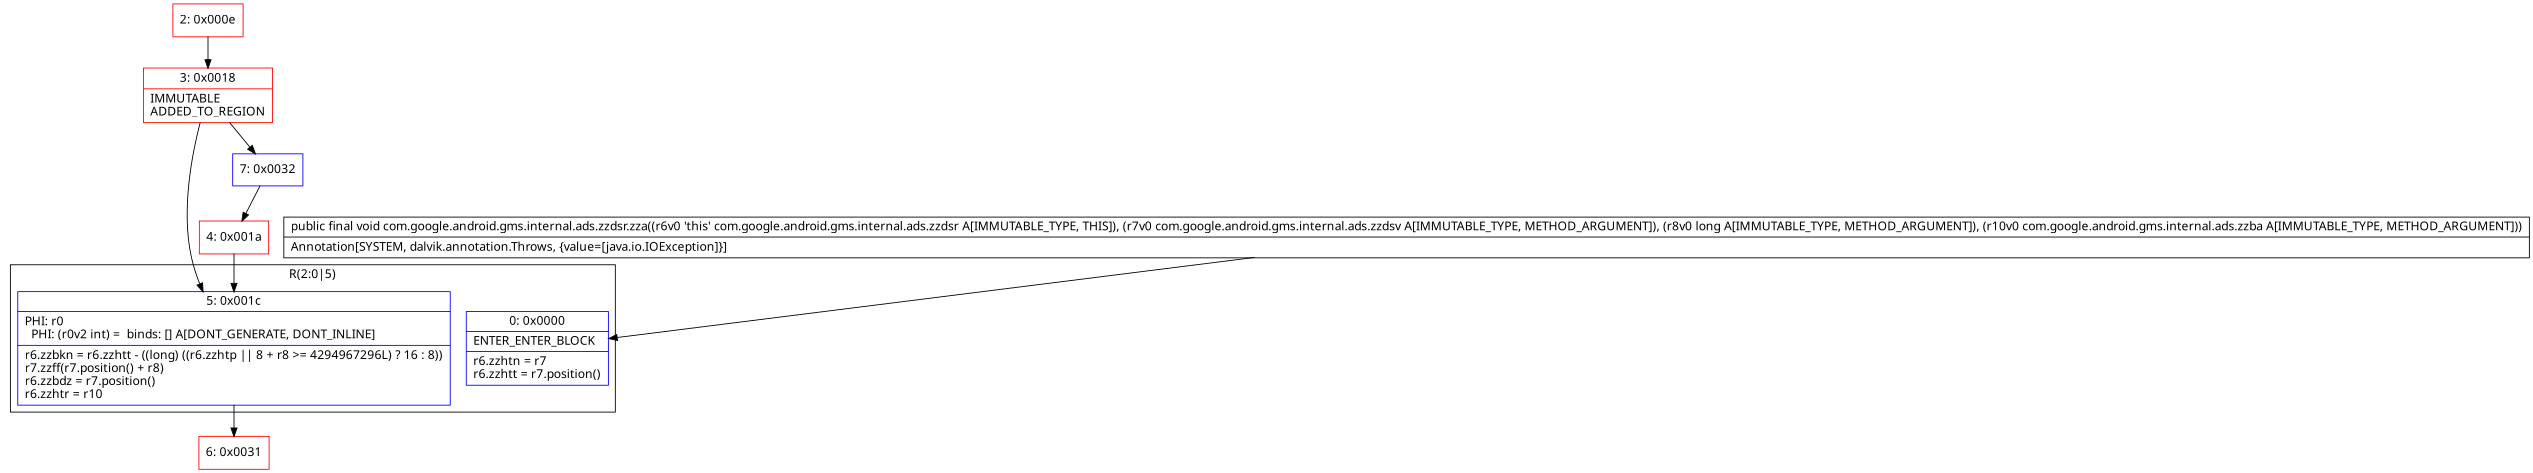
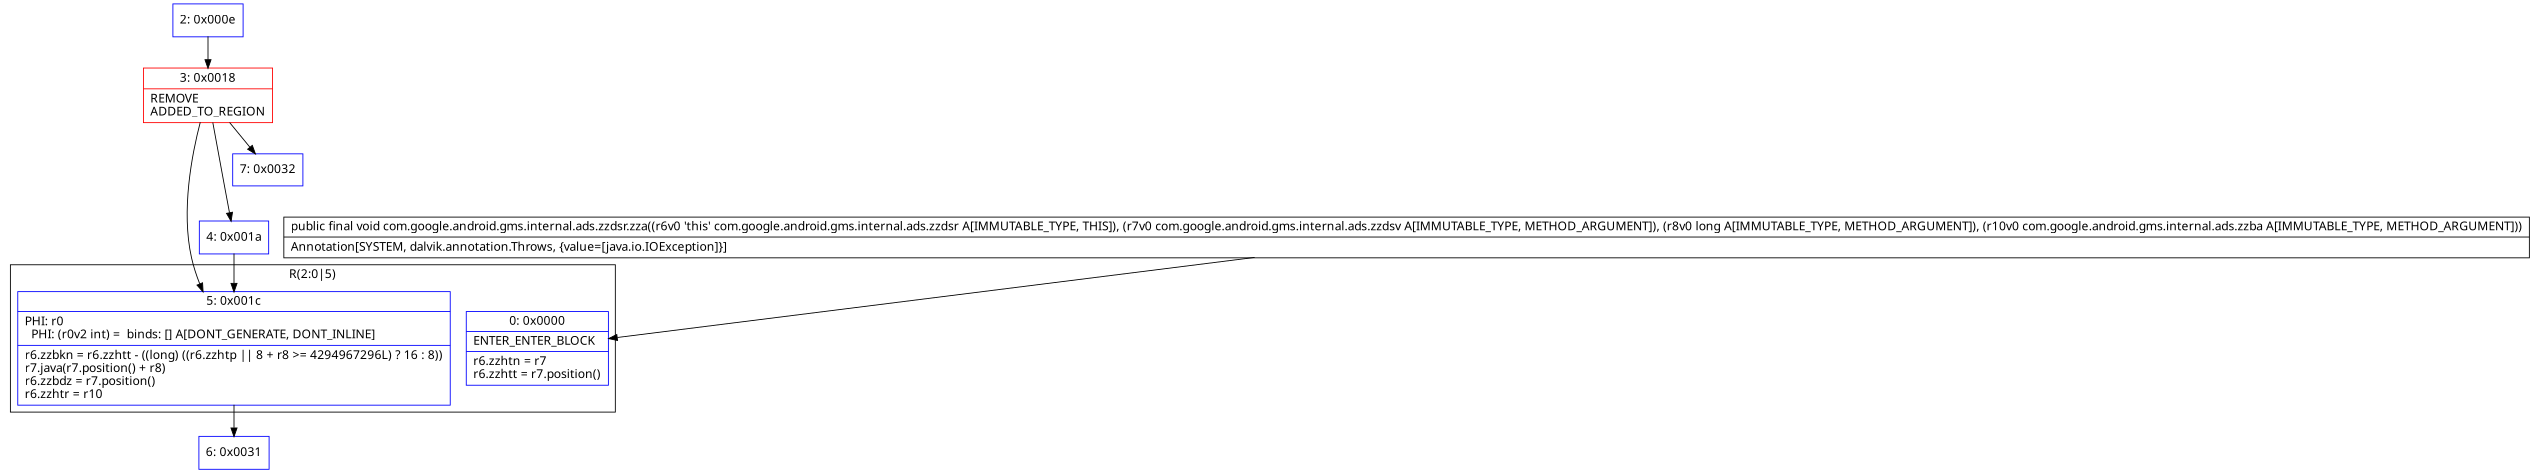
node "2: 0x000e": color red -> blue
node "3: 0x0018": text "IMMUTABLE" -> "REMOVE"
edge "7: 0x0032" -> "4: 0x001a": now "3: 0x0018" -> "4: 0x001a"
node "4: 0x001a": color red -> blue
node "5: 0x001c": text "r7.zzff(r7.position() + r8)" -> "r7.java(r7.position() + r8)"
node "6: 0x0031": color red -> blue
